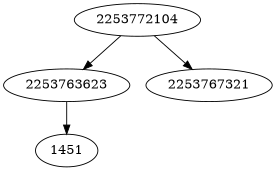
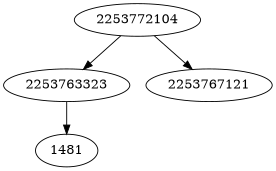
node "2253763623": label "2253763623" -> "2253763323"
node "2253767321": label "2253767321" -> "2253767121"
node "1451": label "1451" -> "1481"
